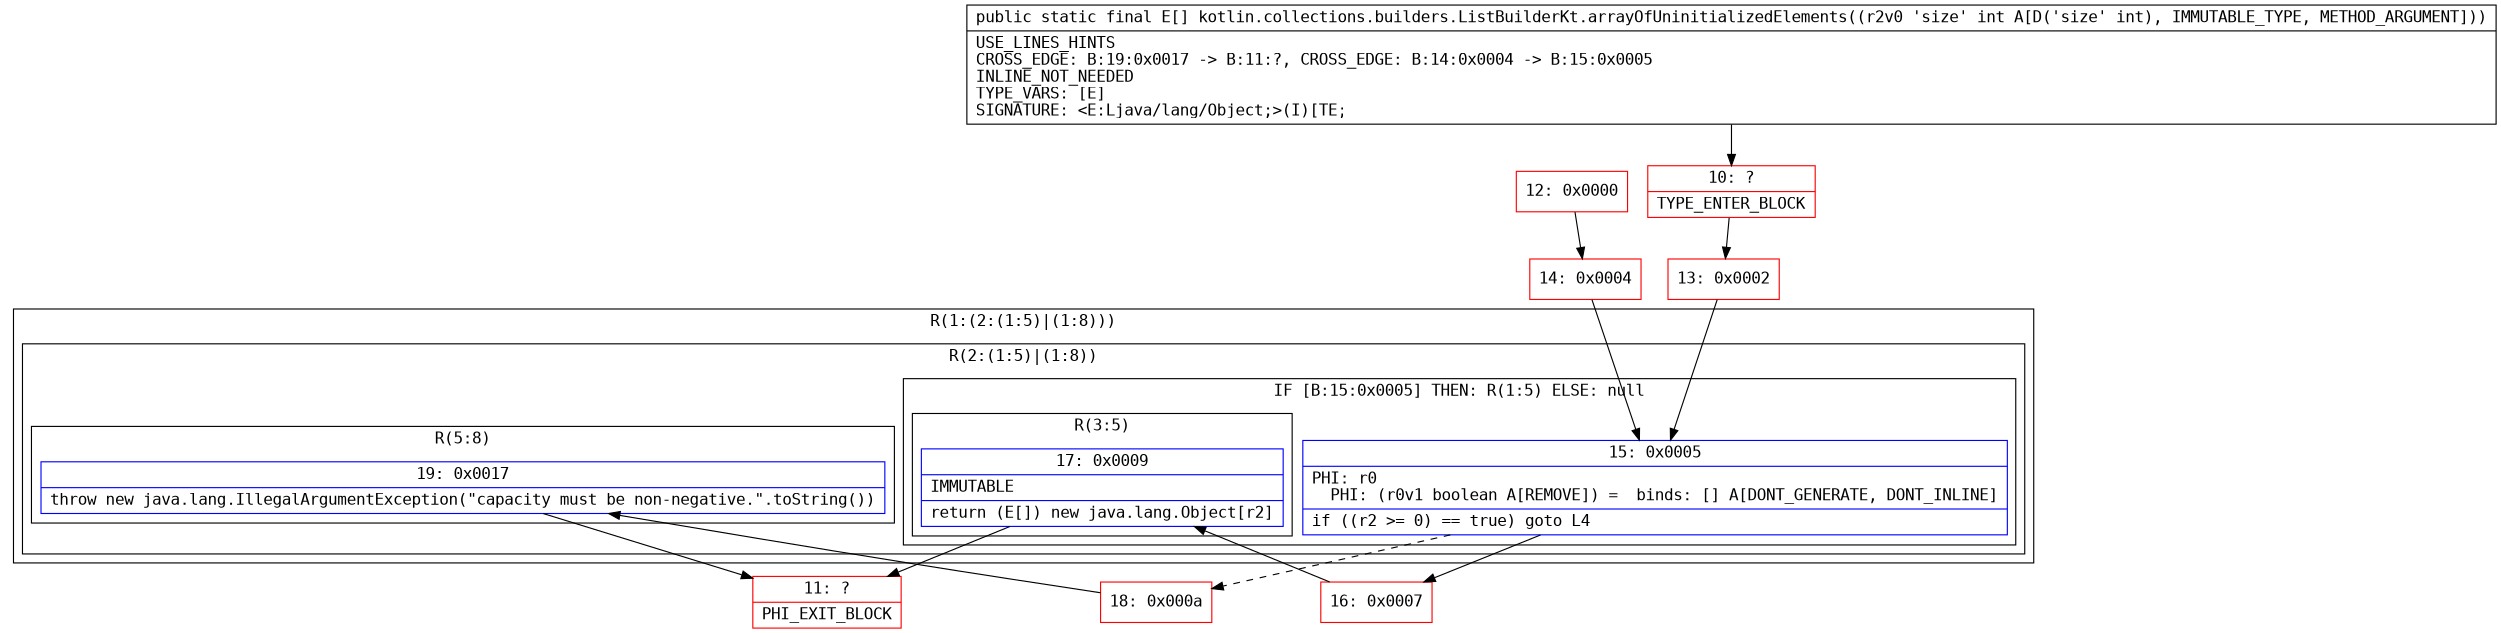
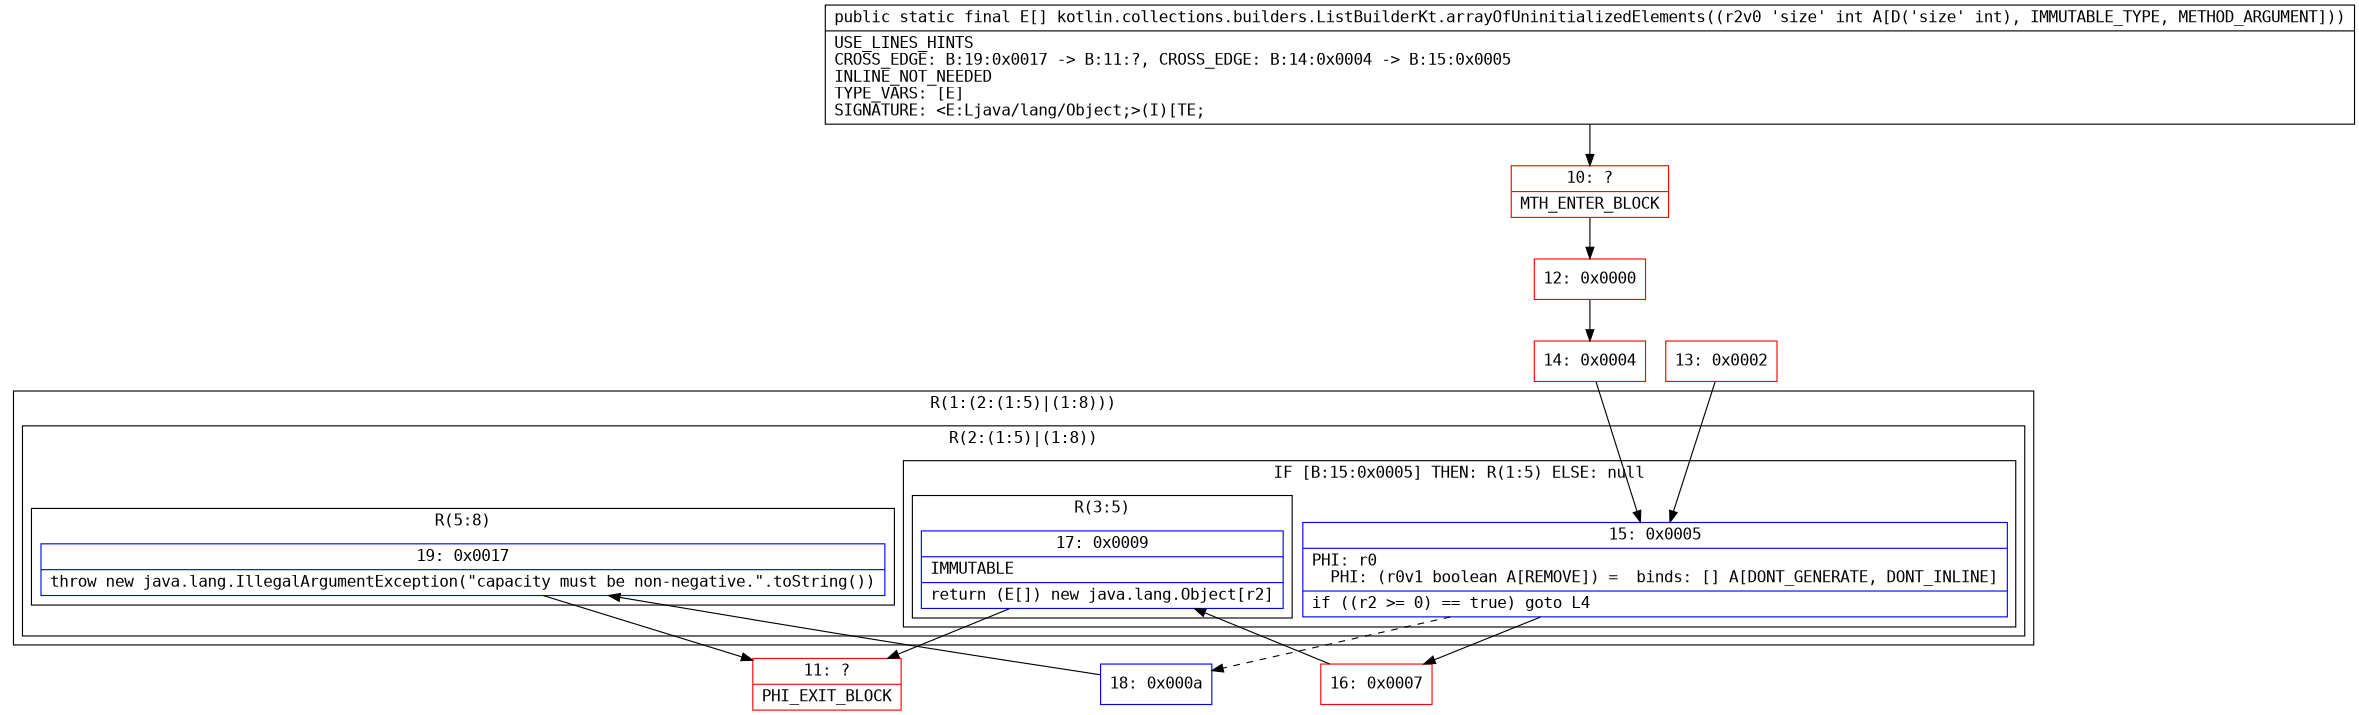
node "10: ?": text "TYPE_ENTER_BLOCK" -> "MTH_ENTER_BLOCK"
edge "10: ?" -> "13: 0x0002": now "10: ?" -> "12: 0x0000"
node "18: 0x000a": color red -> blue
